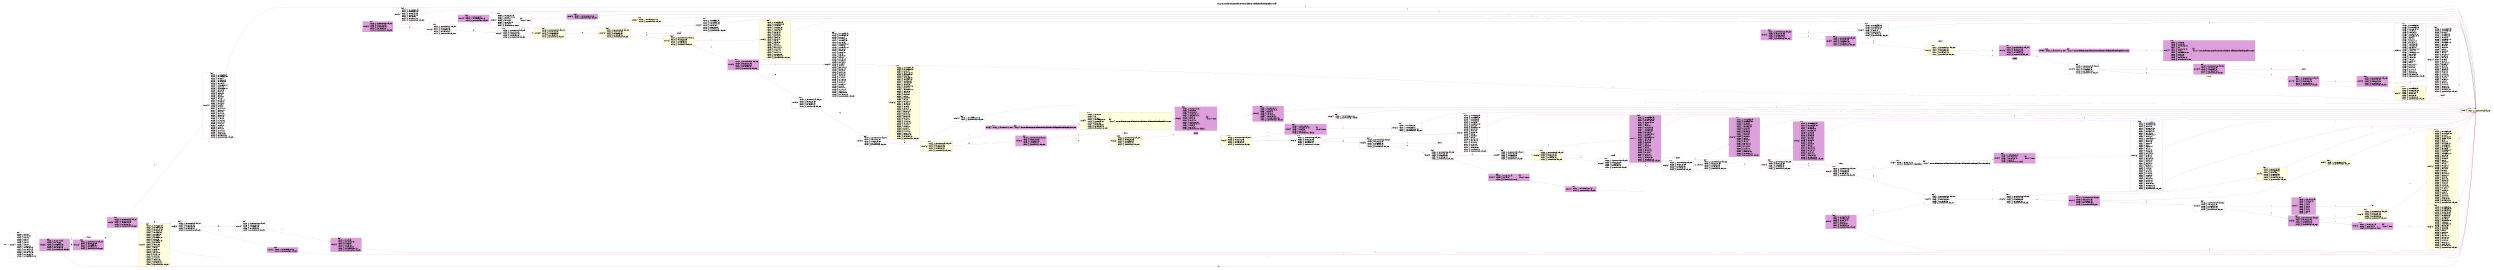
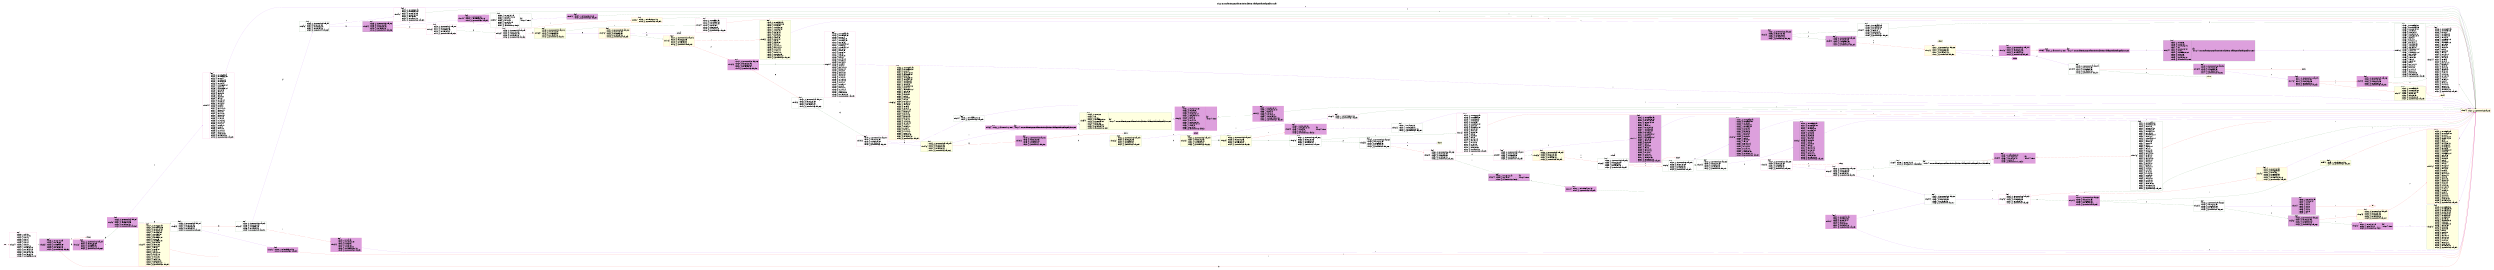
node "0x4013da [25]": added
node "0x40151f [25]": added
